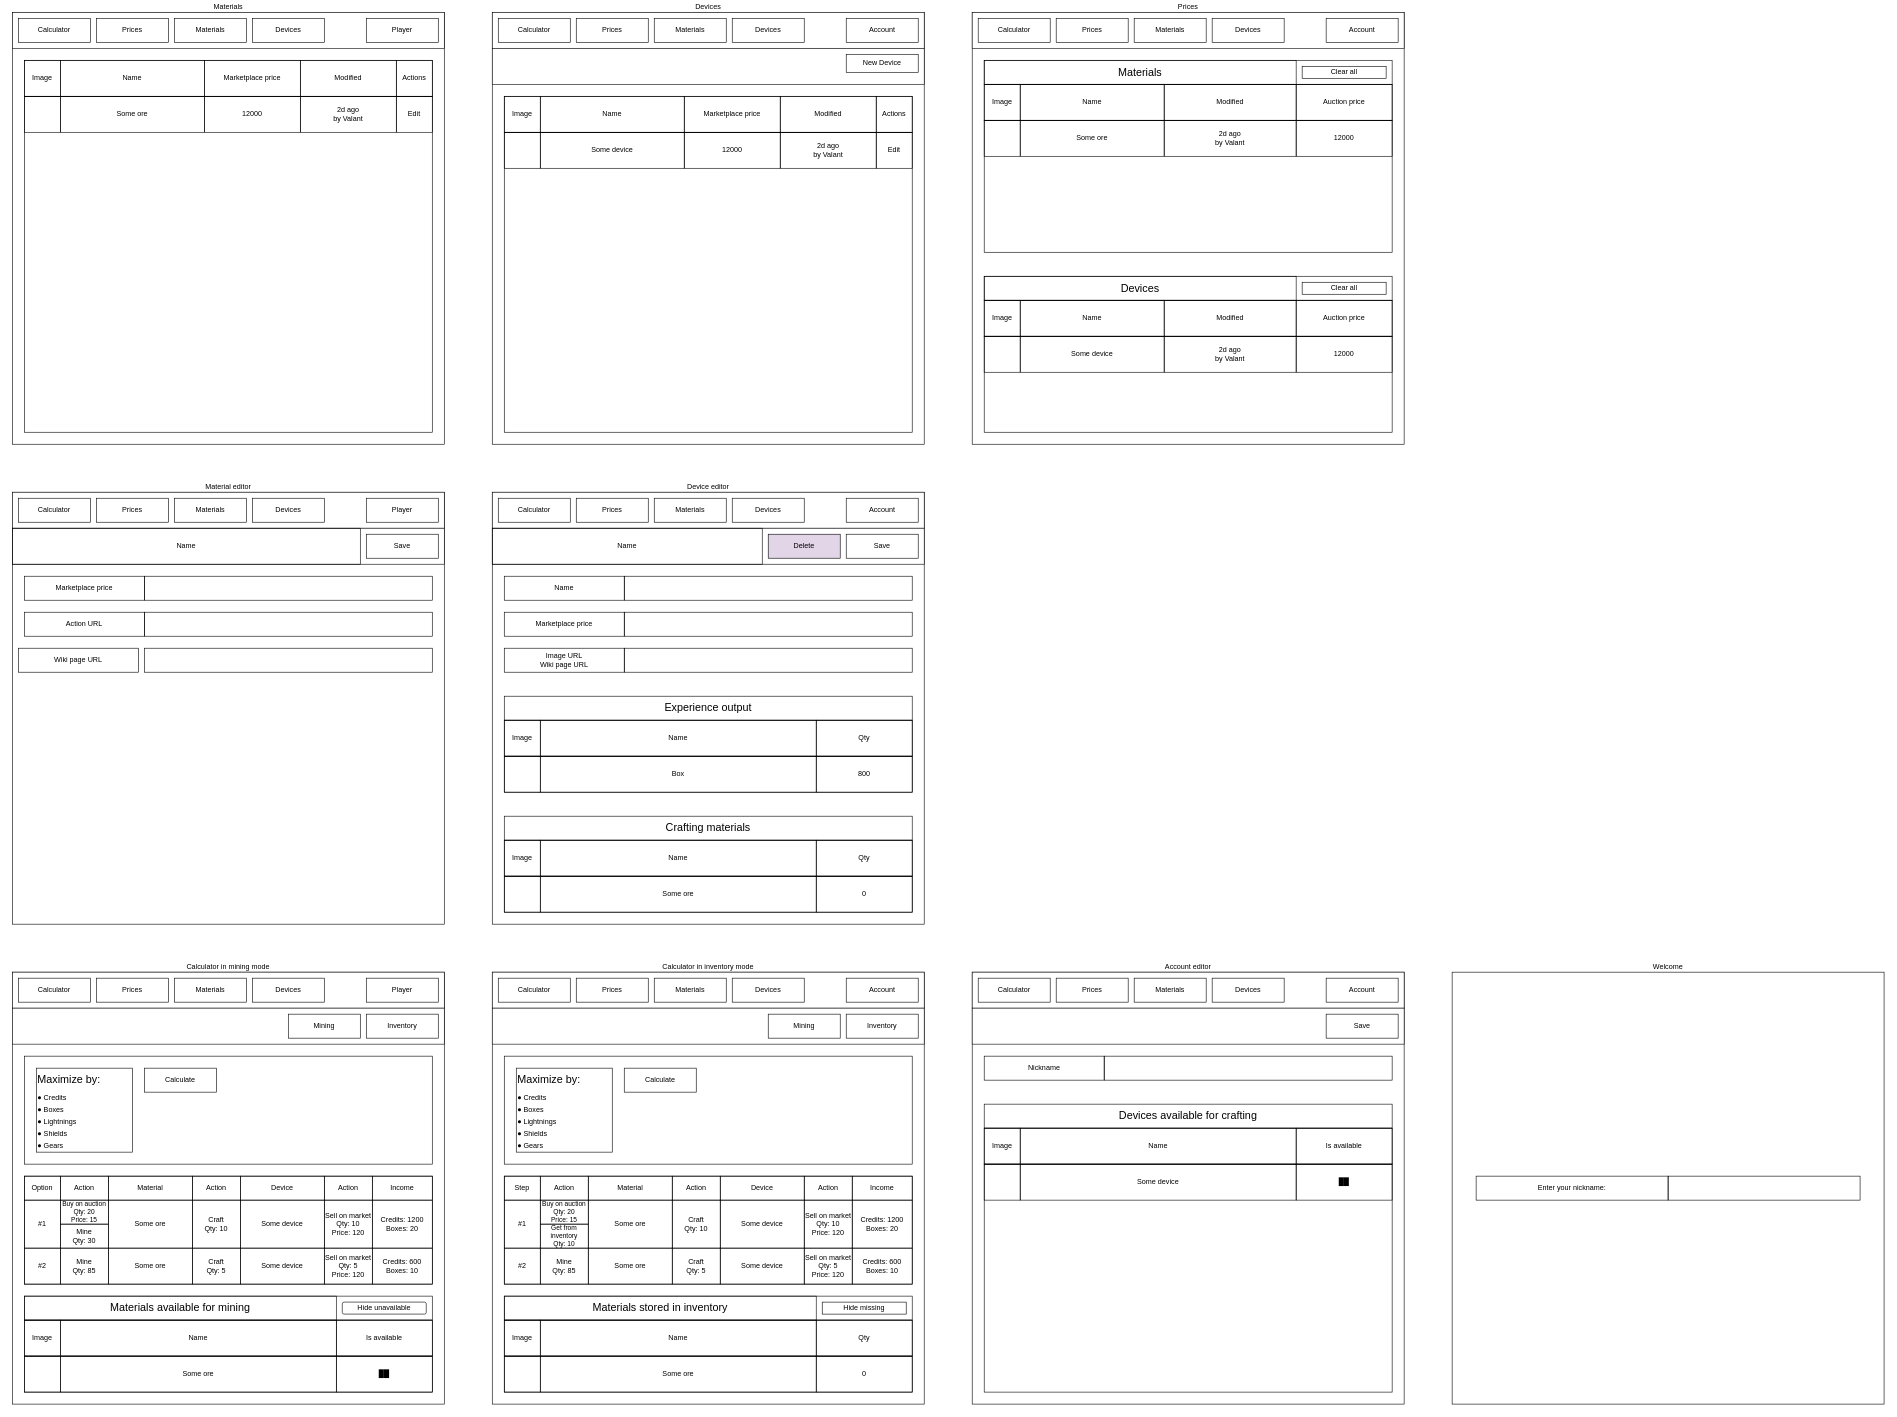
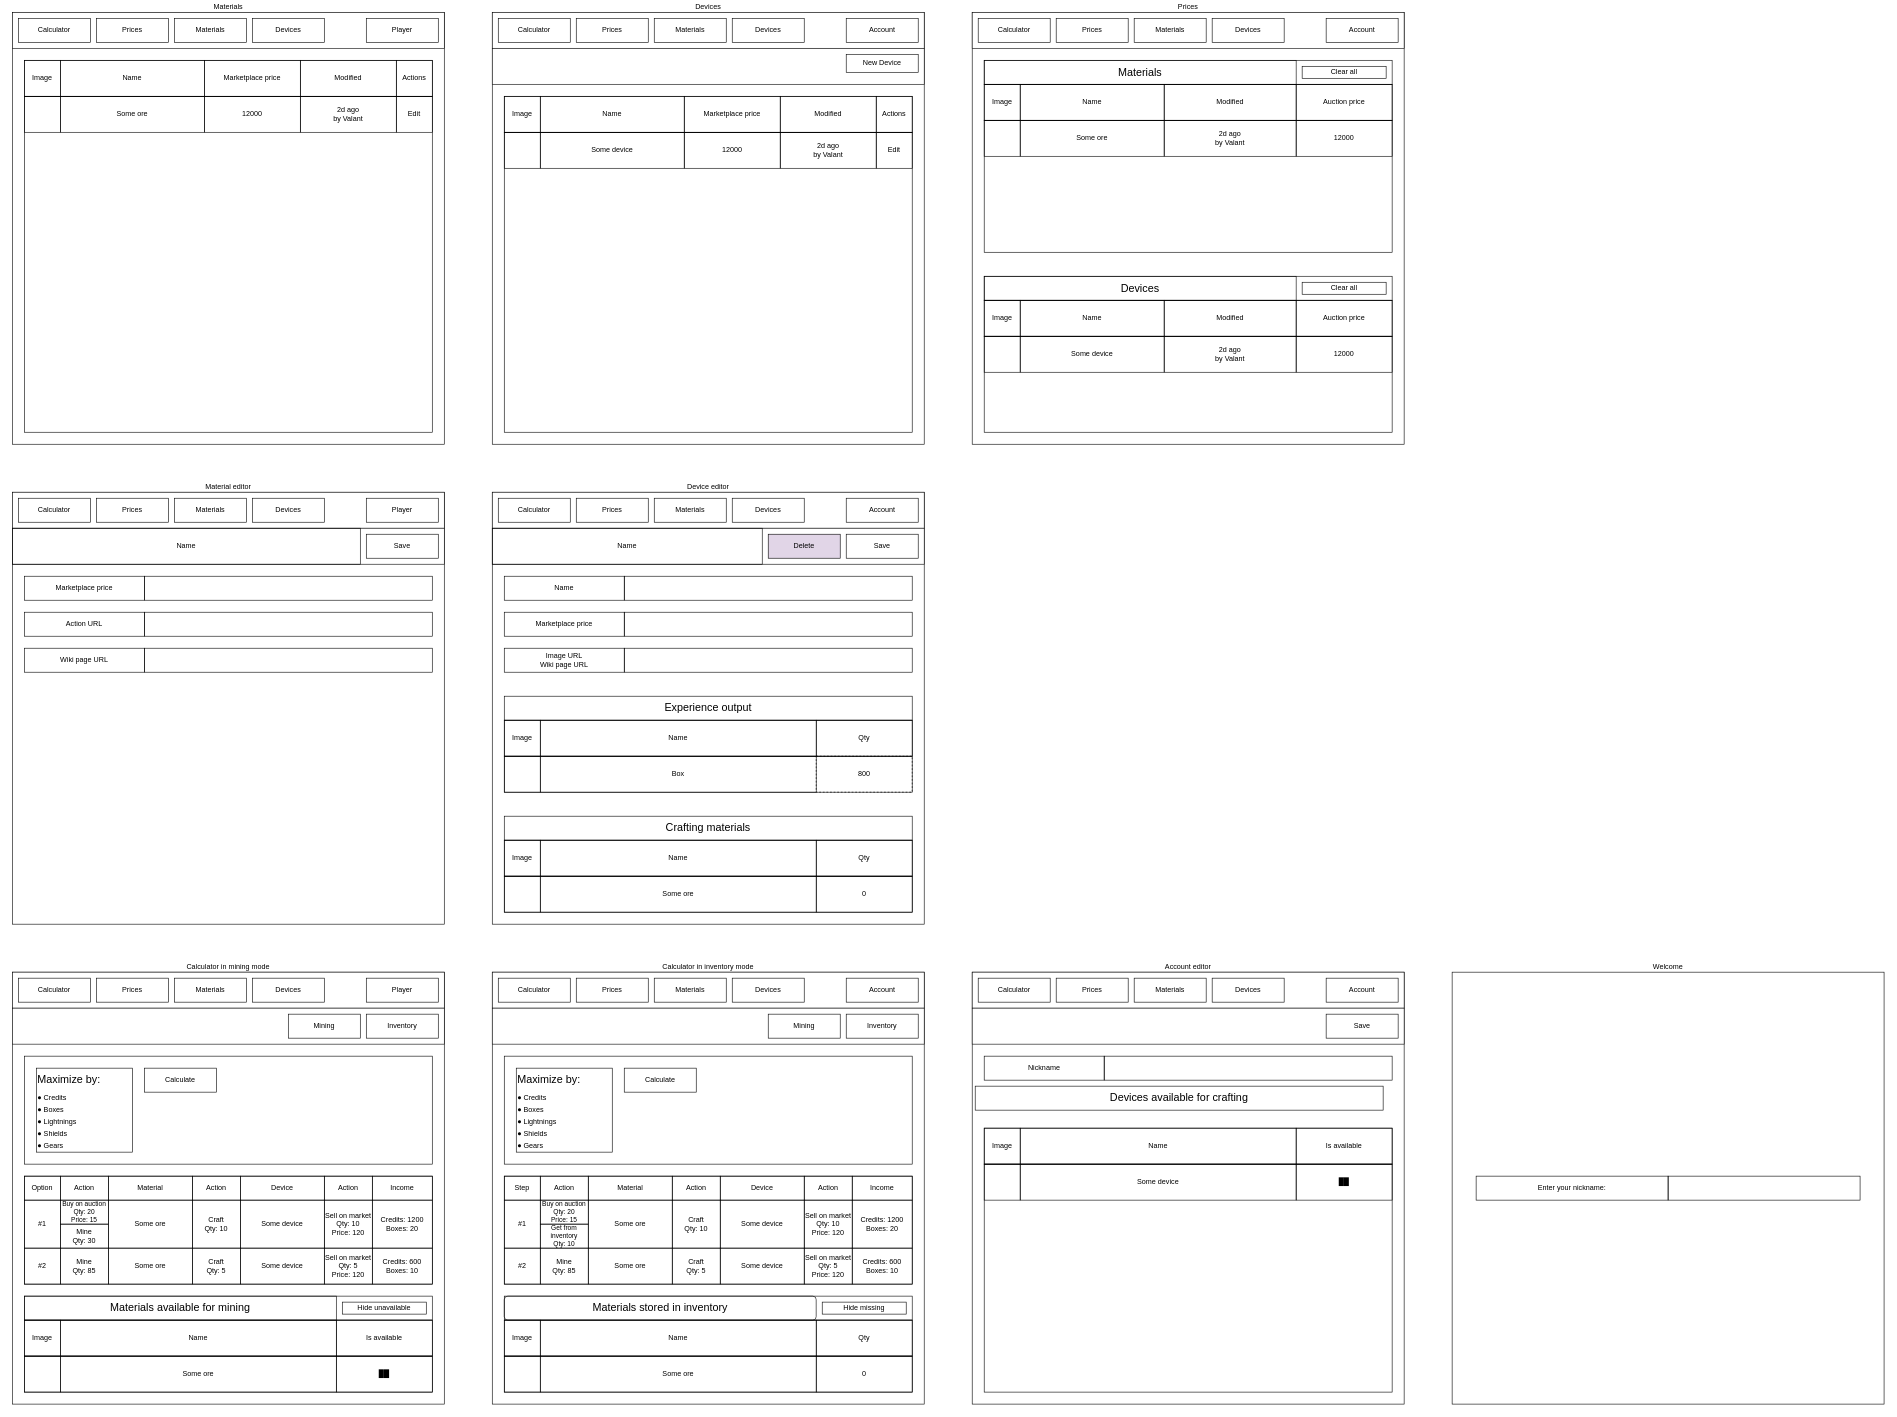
node "Wiki page URL": moved (78, 660) -> (84, 660)
node "800": style solid -> dashed
node "Devices available for crafting": moved (1188, 1116) -> (1179, 1098)
node "Hide unavailable": shape rounded rectangle -> rectangle
node "Materials stored in inventory": shape rectangle -> rounded rectangle
